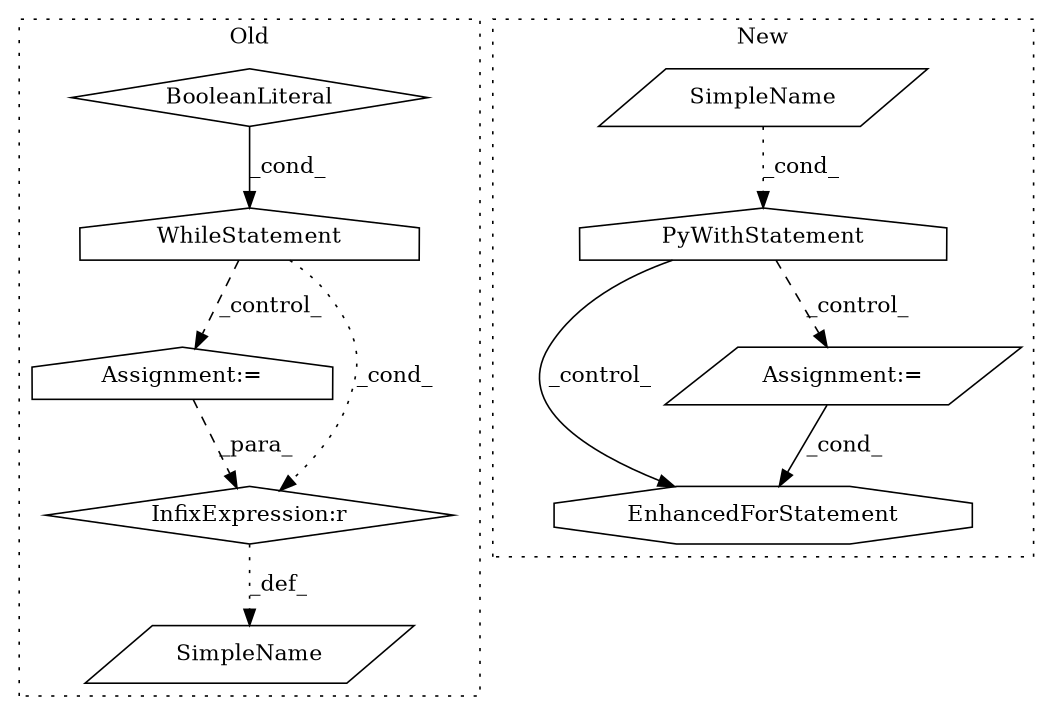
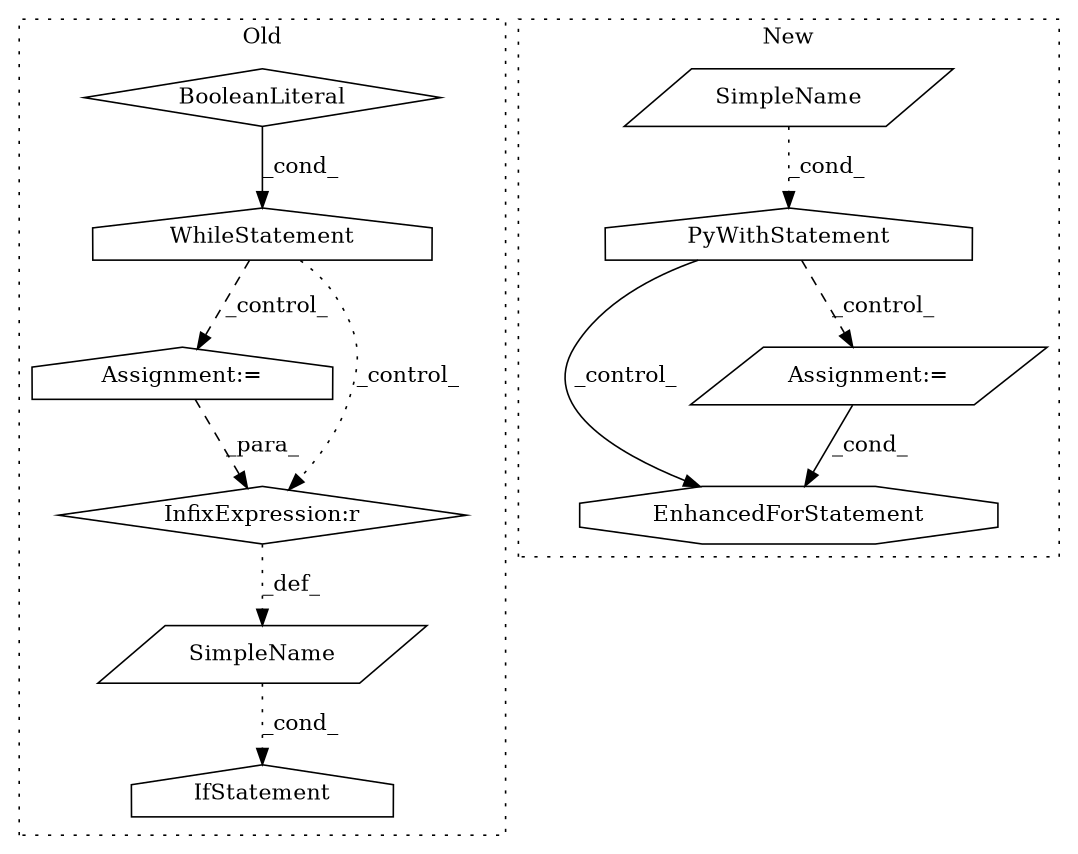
edge "WhileStatement" -> "InfixExpression:r": label "_cond_" -> "_control_"
node "IfStatement": added
